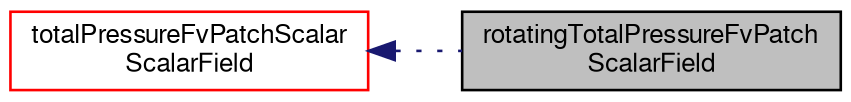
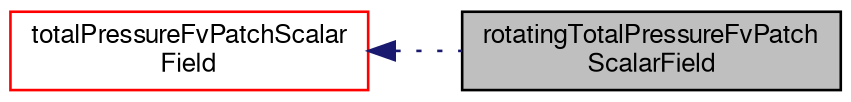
node "totalPressureFvPatchScalar ScalarField": label "totalPressureFvPatchScalar ScalarField" -> "totalPressureFvPatchScalar Field"
